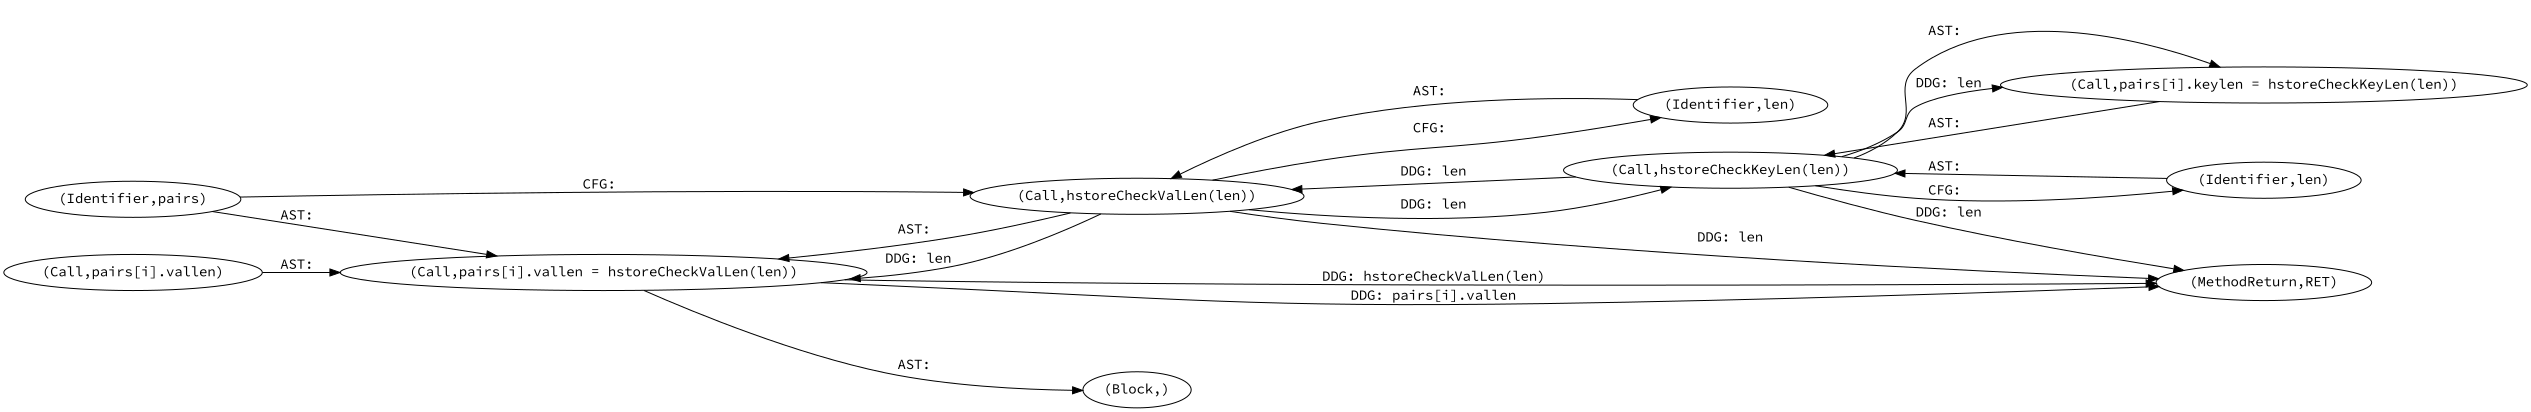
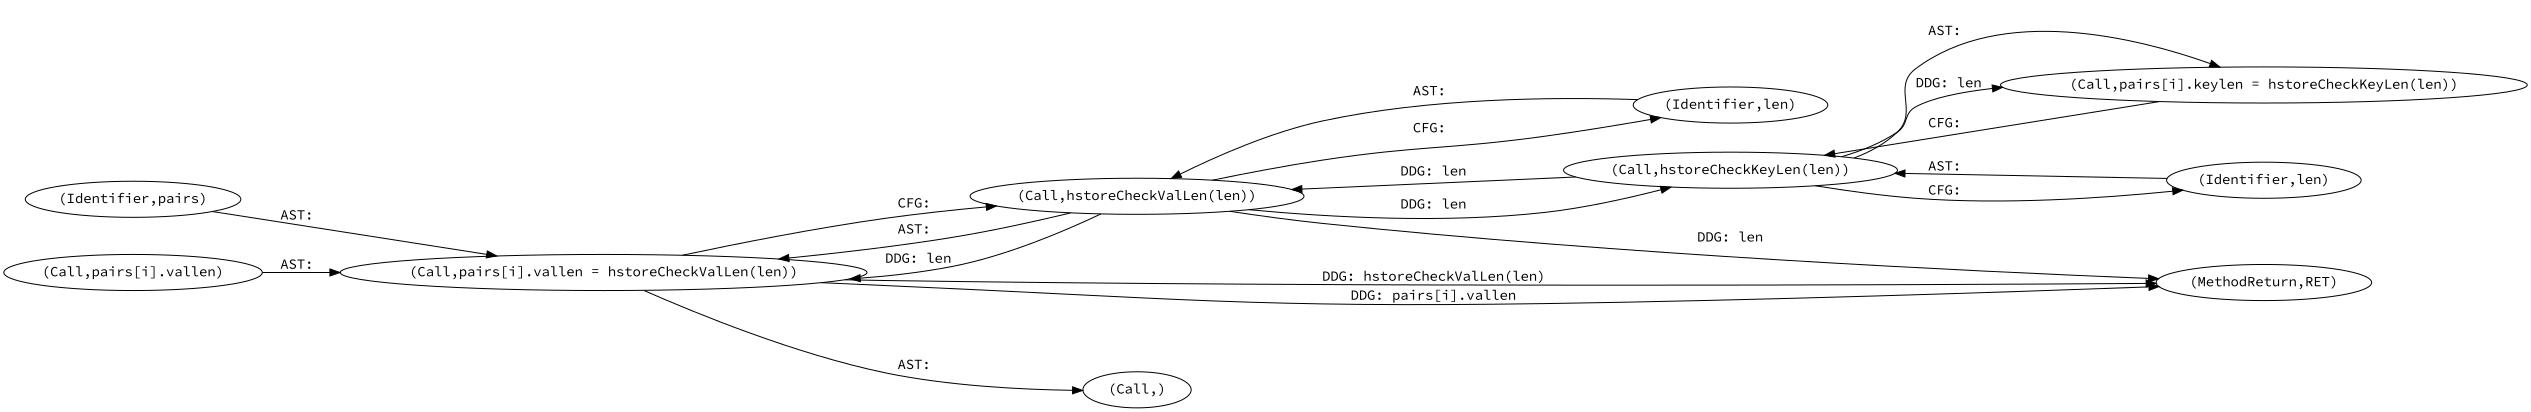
edge "(Call,pairs[i].keylen = hstoreCheckKeyLen(len))" -> "(Call,hstoreCheckKeyLen(len))": label "AST: " -> "CFG: "
edge "(Identifier,pairs)" -> "(Call,hstoreCheckValLen(len))": now "(Call,pairs[i].vallen = hstoreCheckValLen(len))" -> "(Call,hstoreCheckValLen(len))"
edge "(Call,hstoreCheckKeyLen(len))" -> "(MethodReturn,RET)": removed, label "DDG: len"
node "(Block,)": label "(Block,)" -> "(Call,)"
